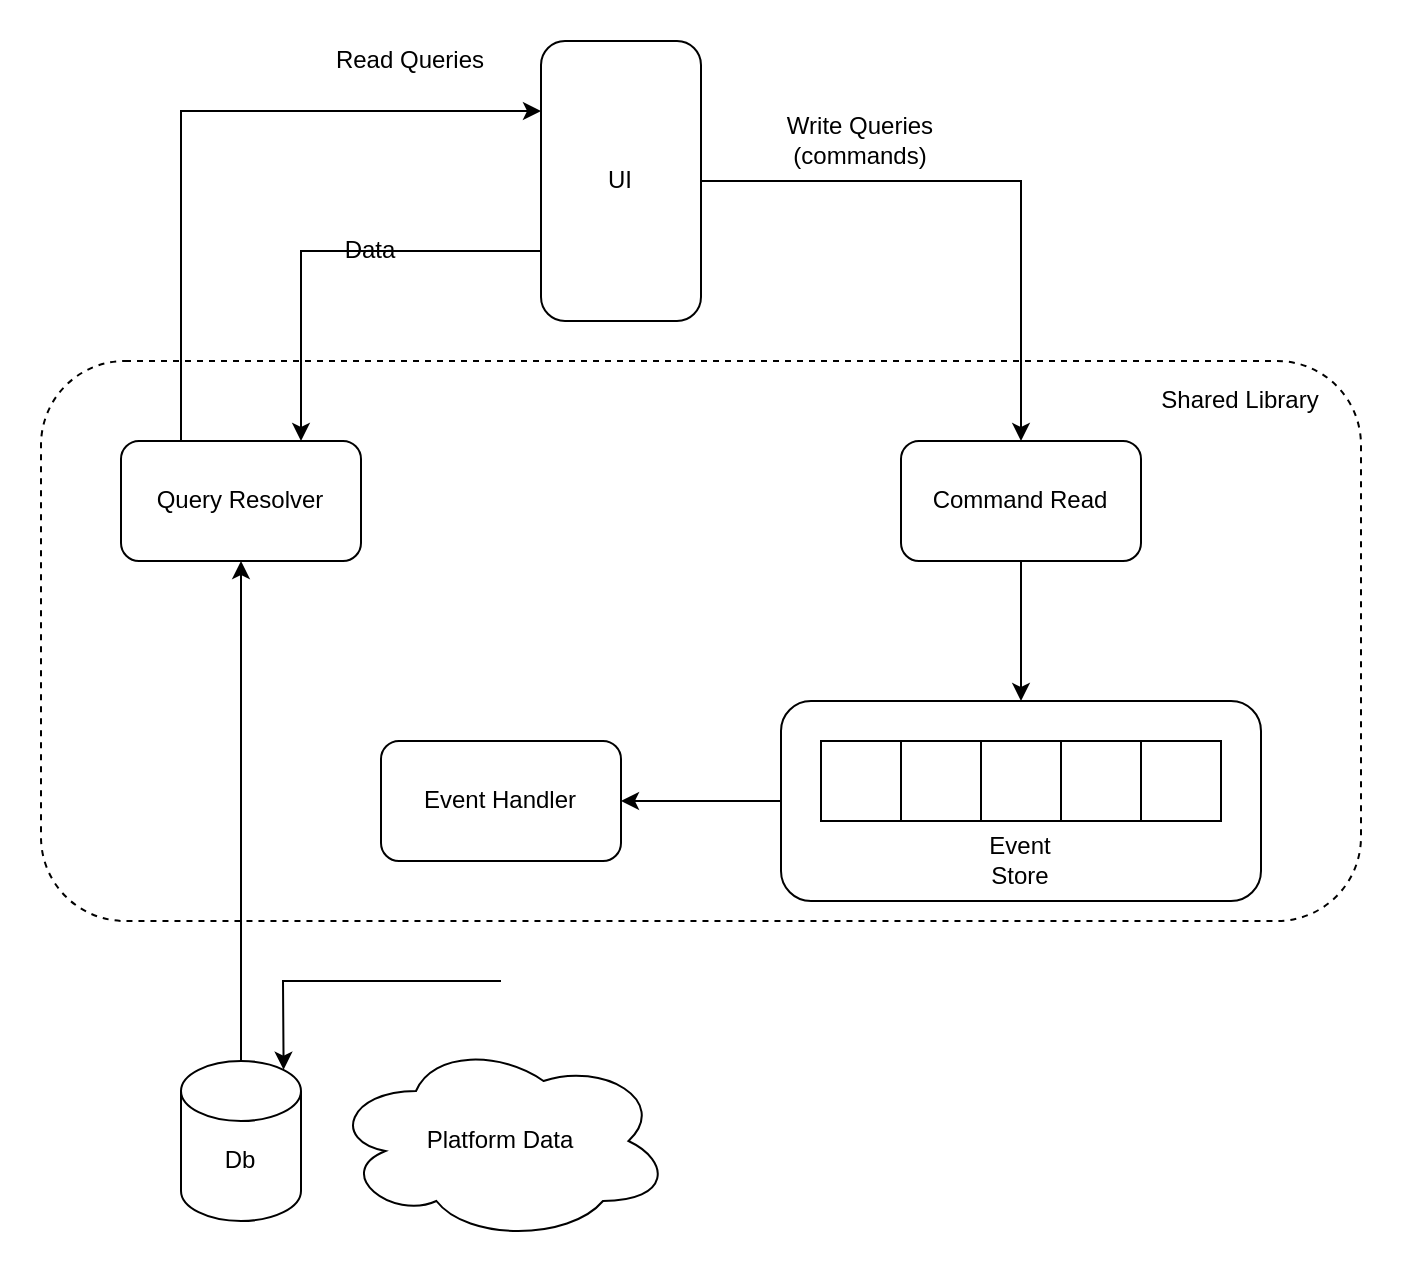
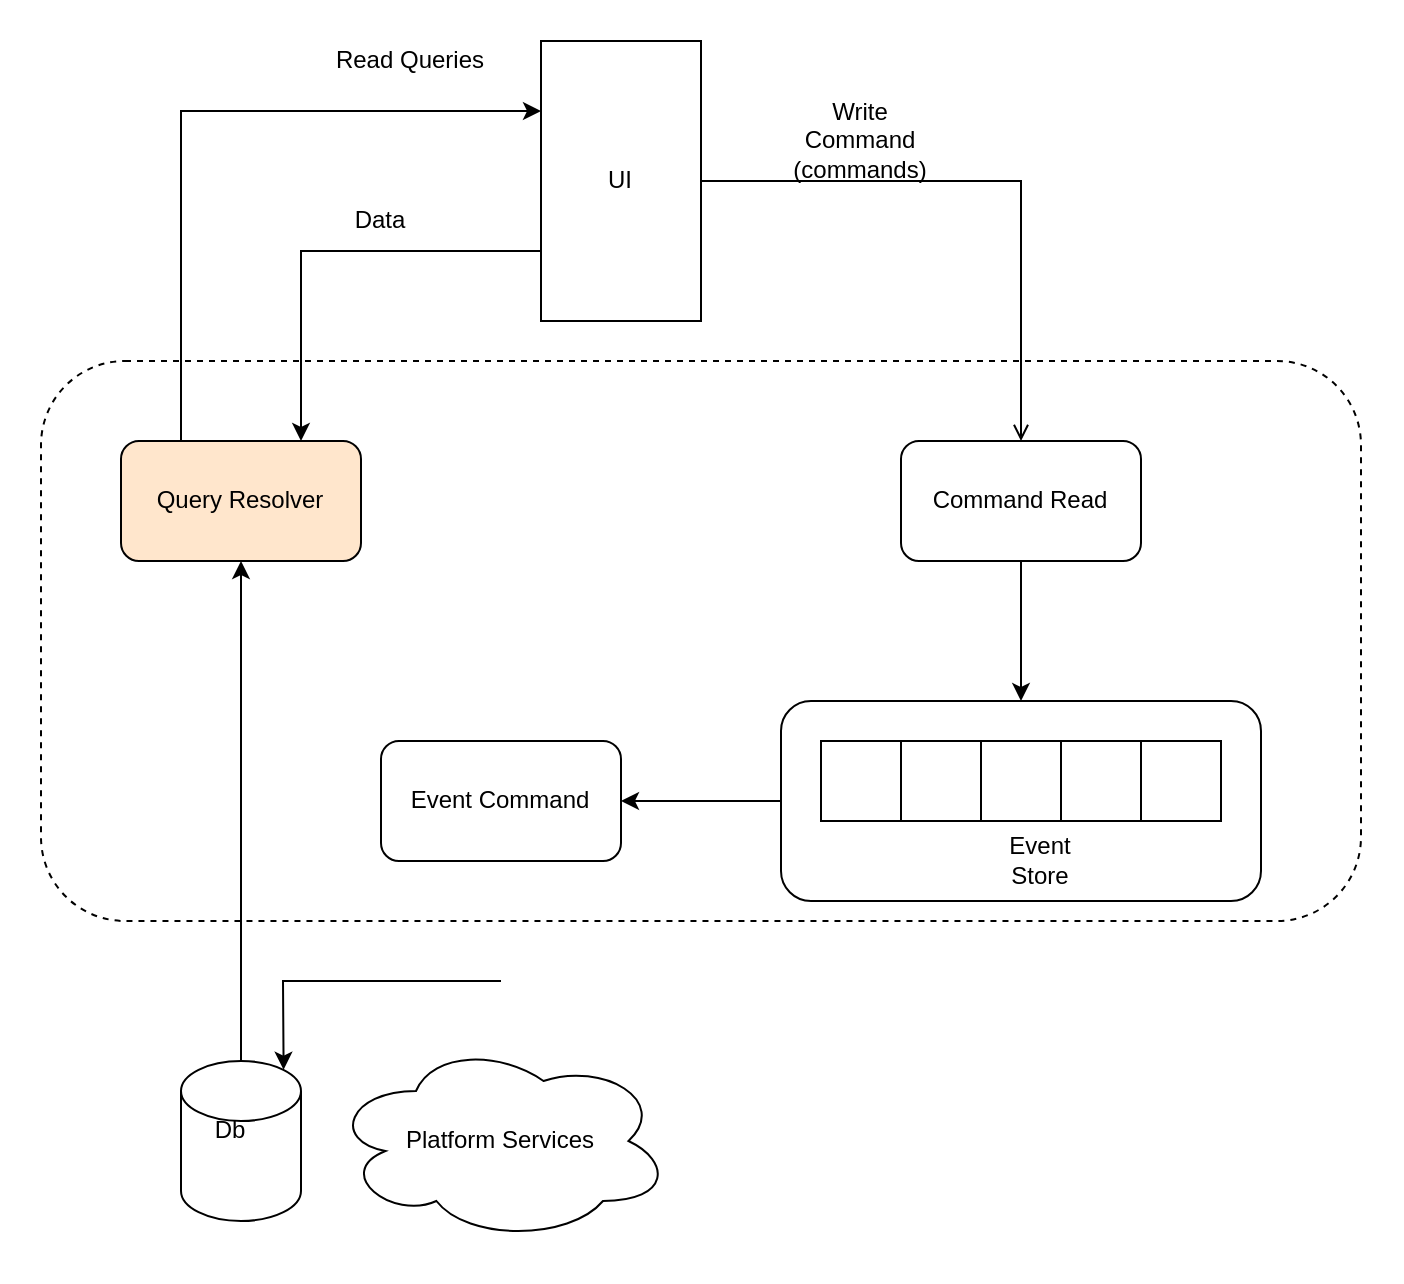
node "Write Queries (commands)": label "Write Queries (commands)" -> "Write Command (commands)"
node "UI": shape rounded rectangle -> rectangle
node "Data": moved (371, 251) -> (381, 221)
node "Shared Library": removed
edge "UI" -> "Command Read": arrowhead classic -> open
node "Query Resolver": fillcolor #ffffff -> #ffe6cc
node "Event Handler": label "Event Handler" -> "Event Command"
node "Event Store": moved (1021, 861) -> (1041, 861)
node "Platform Data": label "Platform Data" -> "Platform Services"
node "Db": moved (241, 1161) -> (231, 1131)
